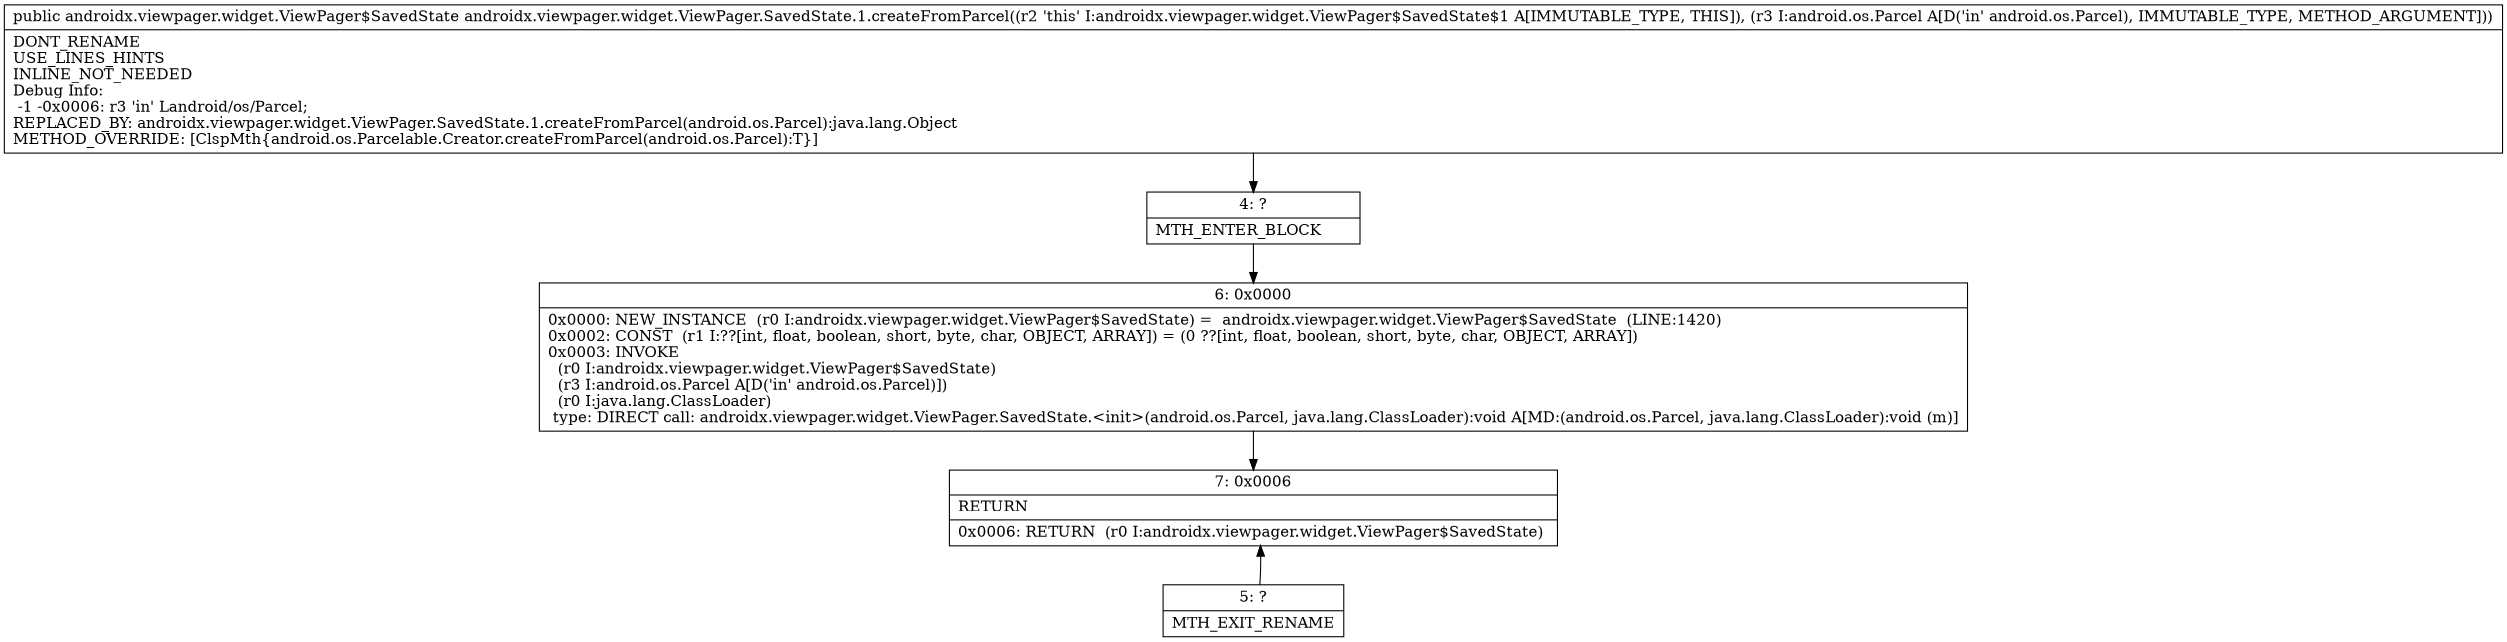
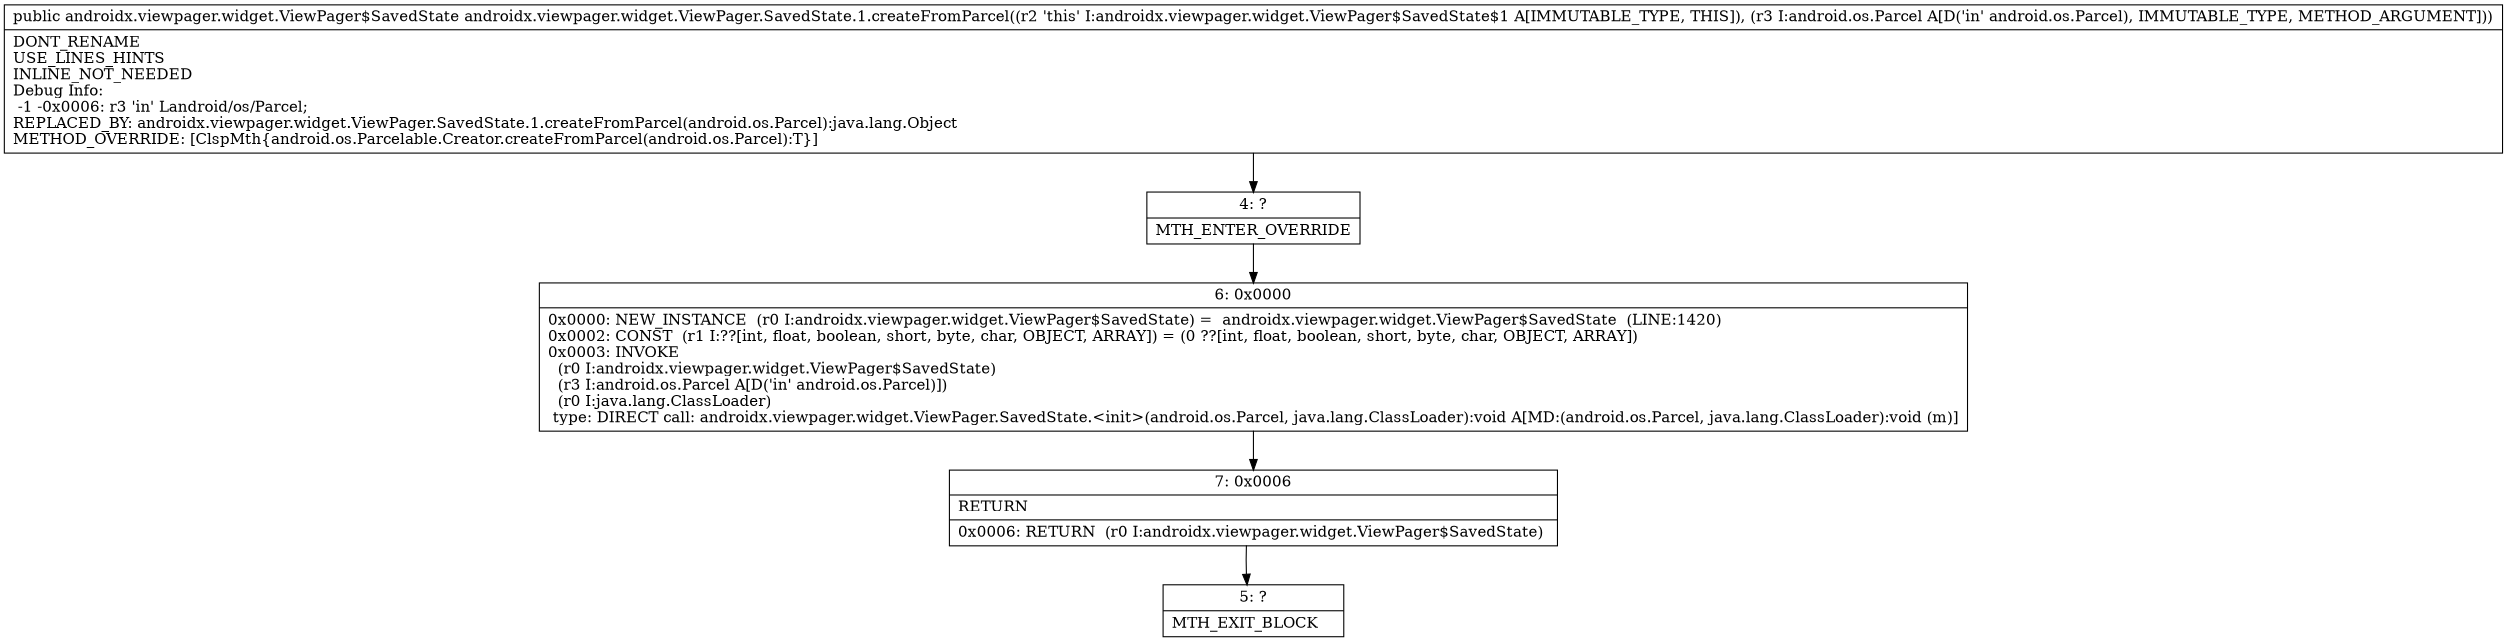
node "4: ?": text "MTH_ENTER_BLOCK" -> "MTH_ENTER_OVERRIDE"
edge "5: ?" -> "7: 0x0006": reversed
node "5: ?": text "MTH_EXIT_RENAME" -> "MTH_EXIT_BLOCK"
